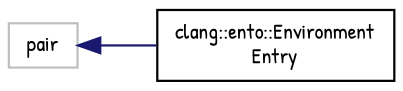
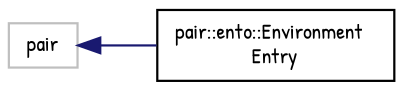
node "clang::ento::Environment Entry": label "clang::ento::Environment Entry" -> "pair::ento::Environment Entry"
